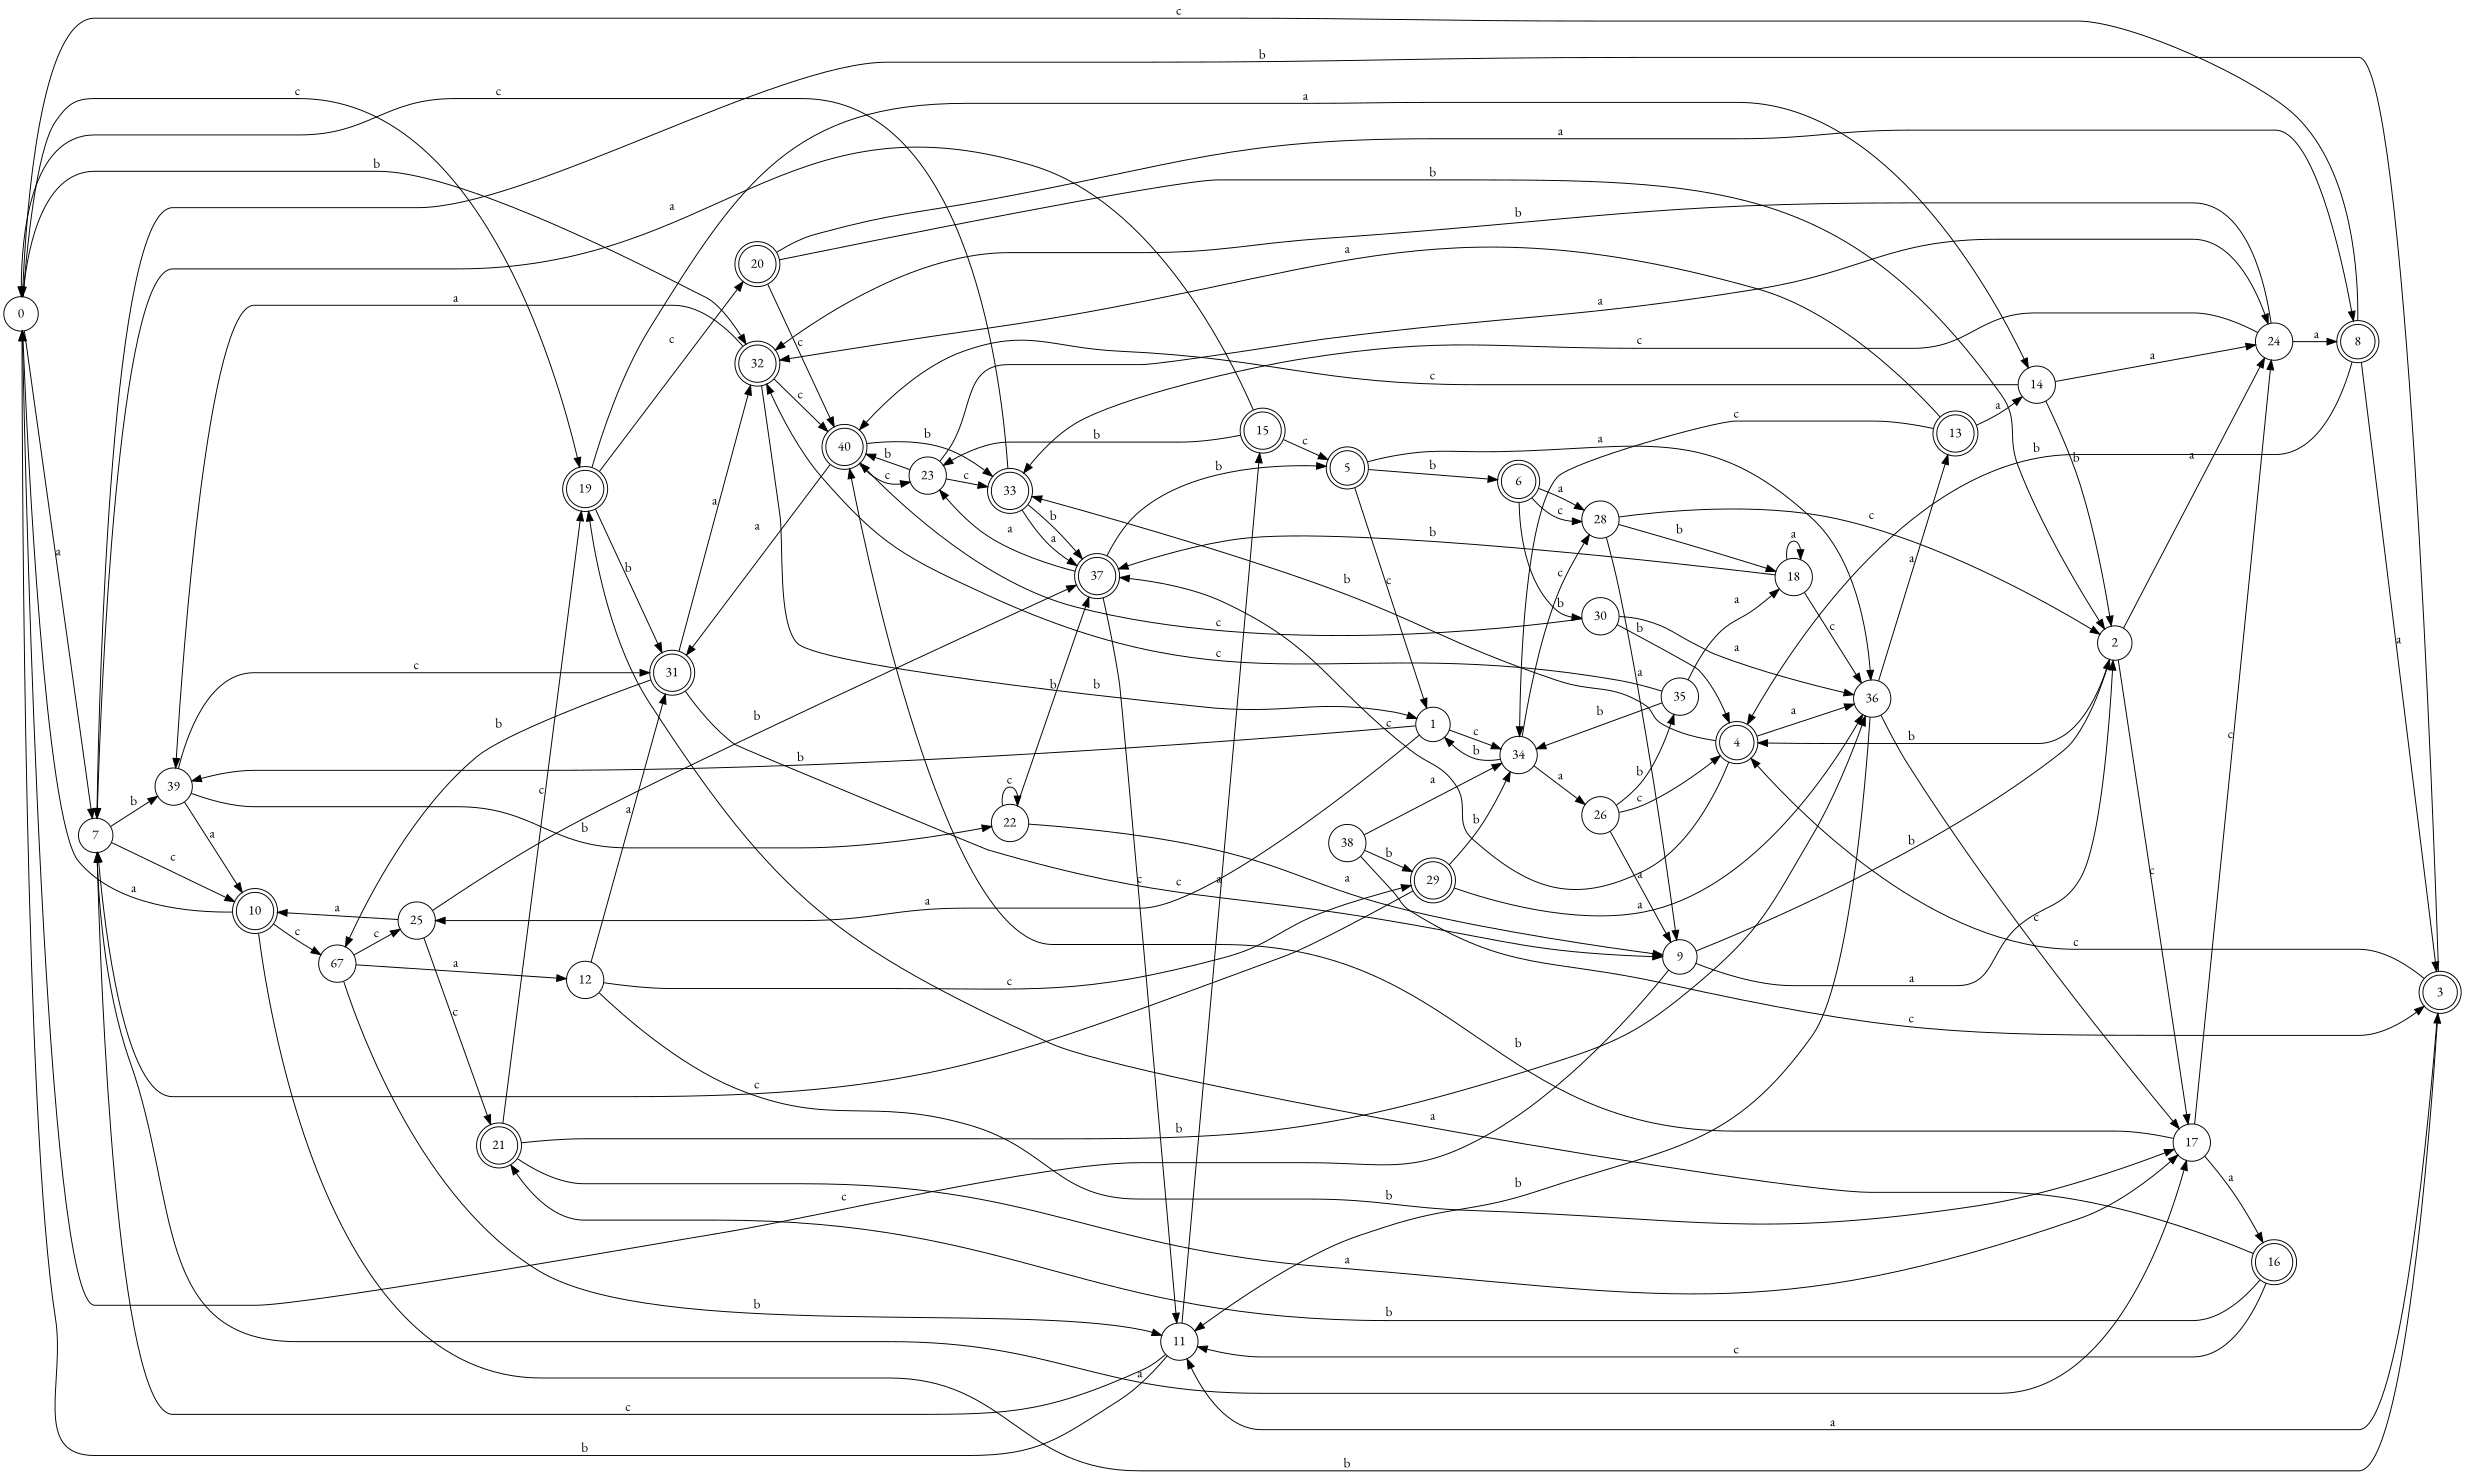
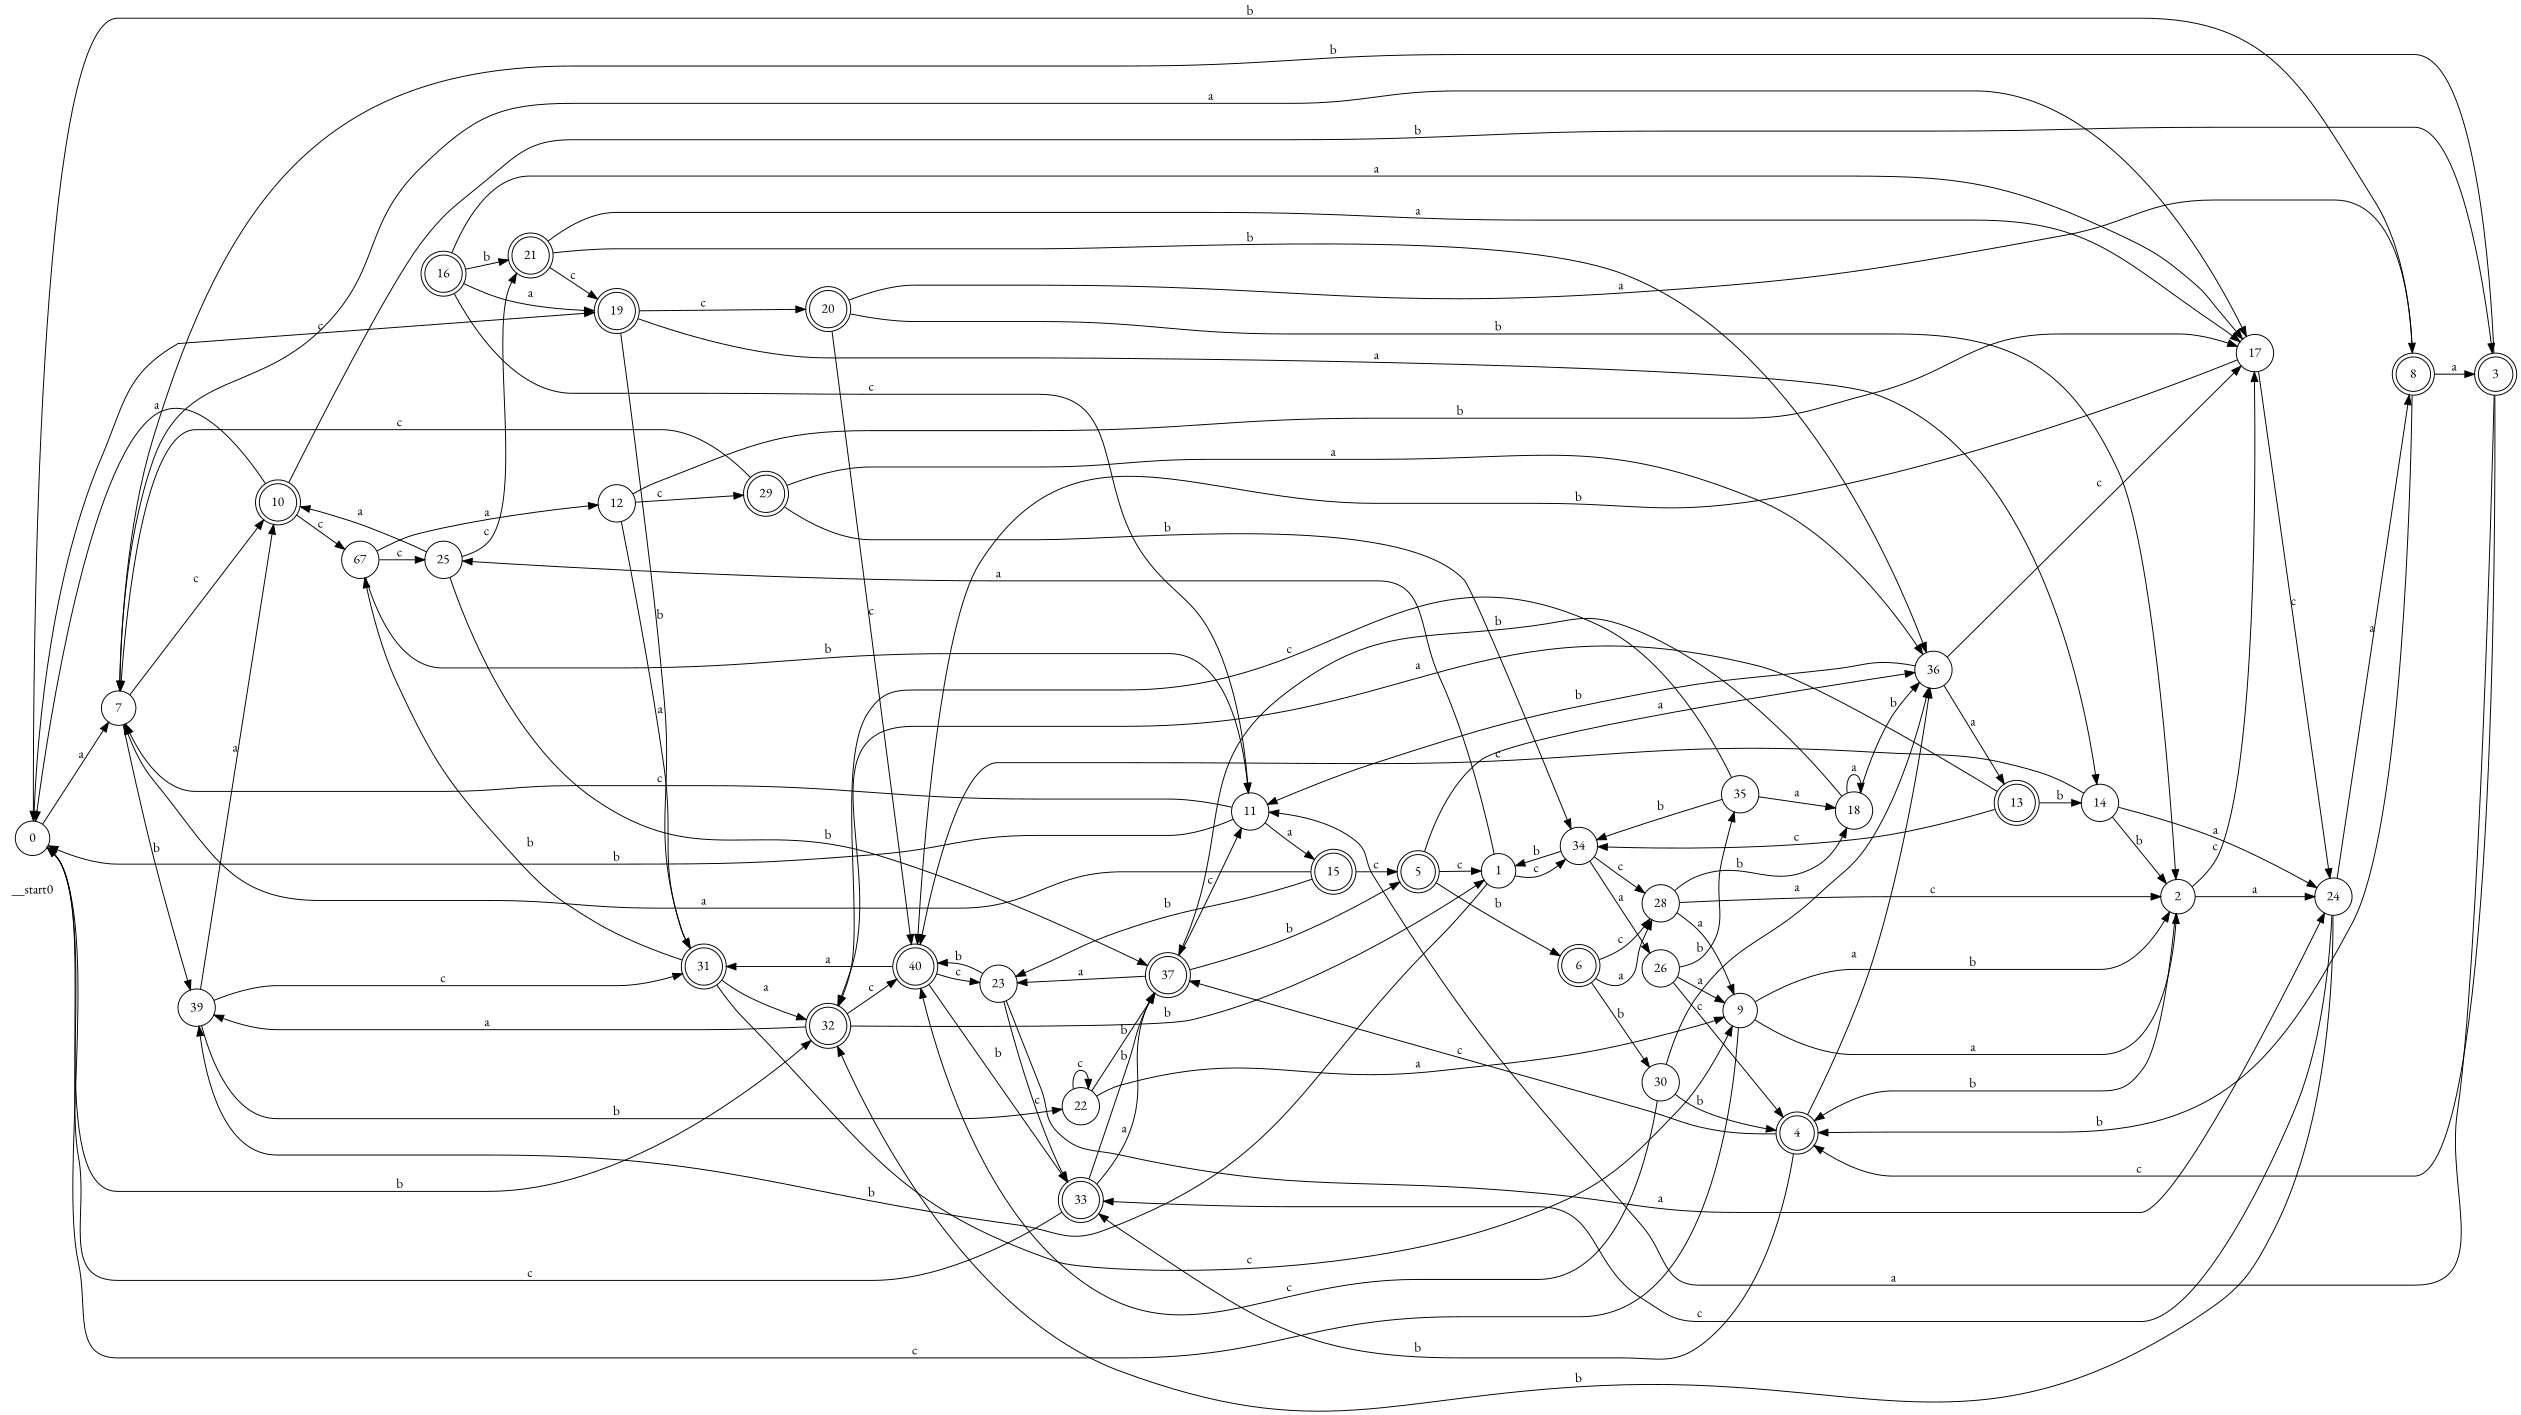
edge "8" -> "0": label "c" -> "b"
edge "13" -> "14": label "a" -> "b"
edge "18" -> "36": label "c" -> "b"
node "38": removed
node "__start0": added
edge "17" -> "16": reversed
